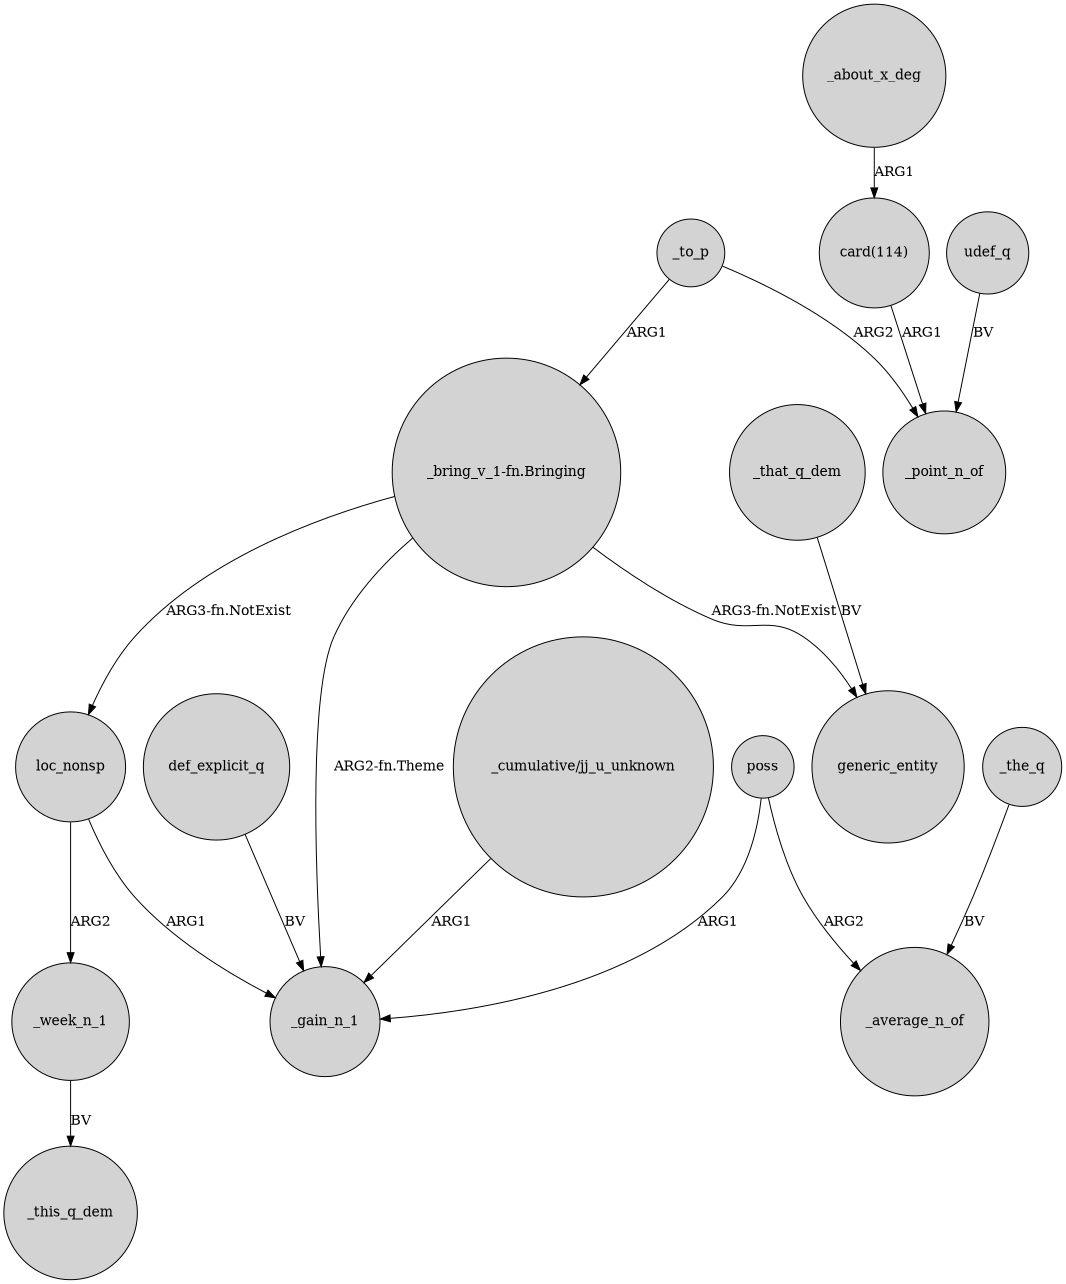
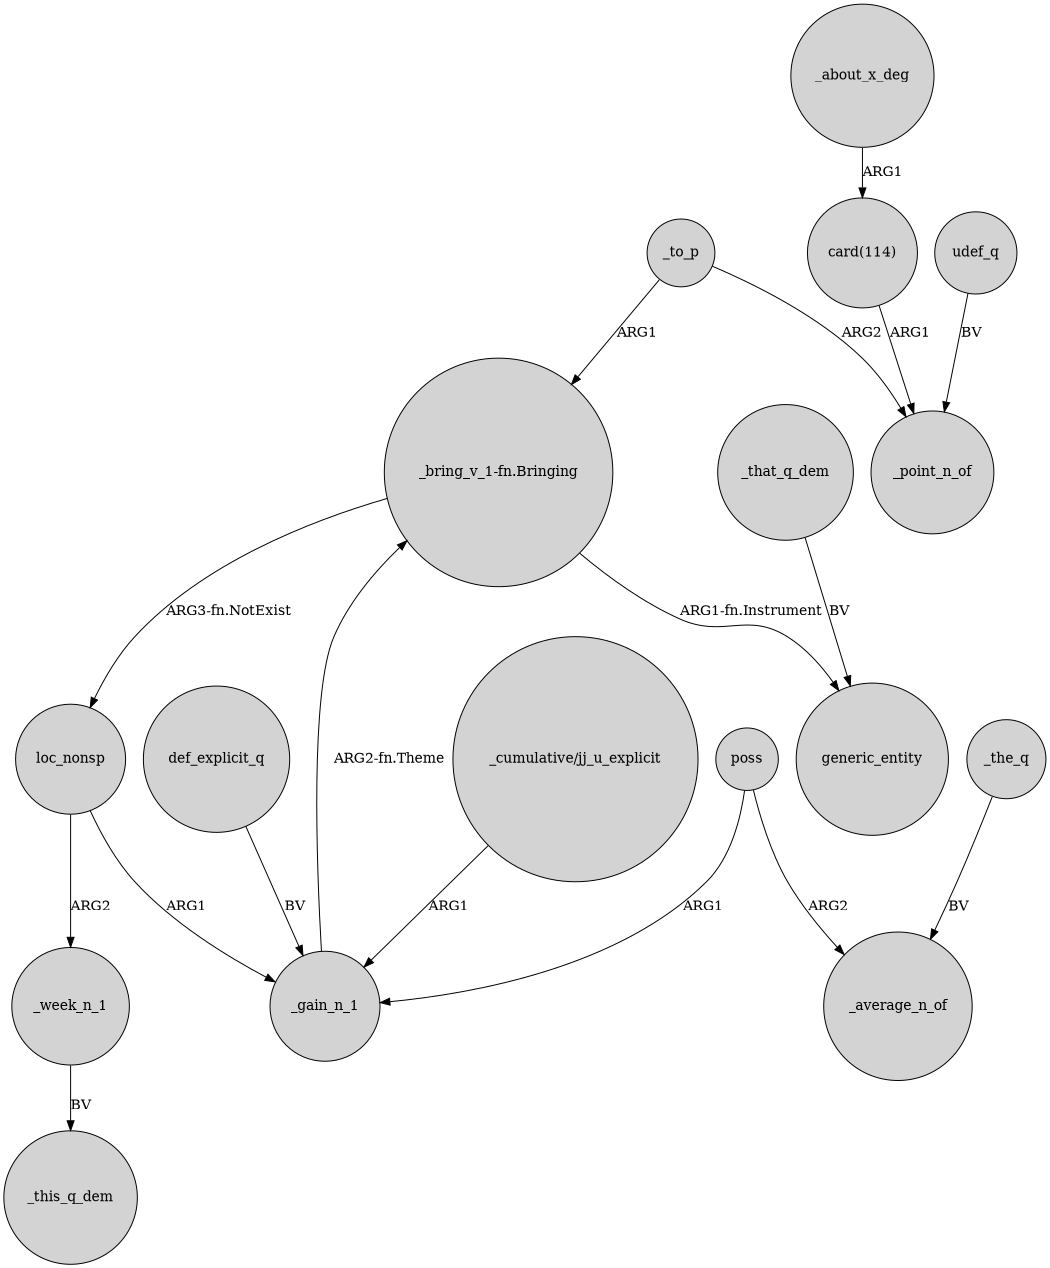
edge "_bring_v_1-fn.Bringing" -> "generic_entity": label "ARG3-fn.NotExist" -> "ARG1-fn.Instrument"
edge "_bring_v_1-fn.Bringing" -> "_gain_n_1": reversed
node "_cumulative/jj_u_unknown": label "_cumulative/jj_u_unknown" -> "_cumulative/jj_u_explicit"
